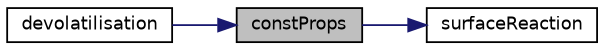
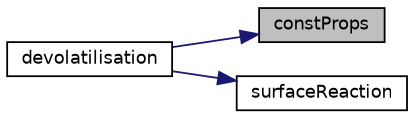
edge "constProps" -> "surfaceReaction": now "devolatilisation" -> "surfaceReaction"
